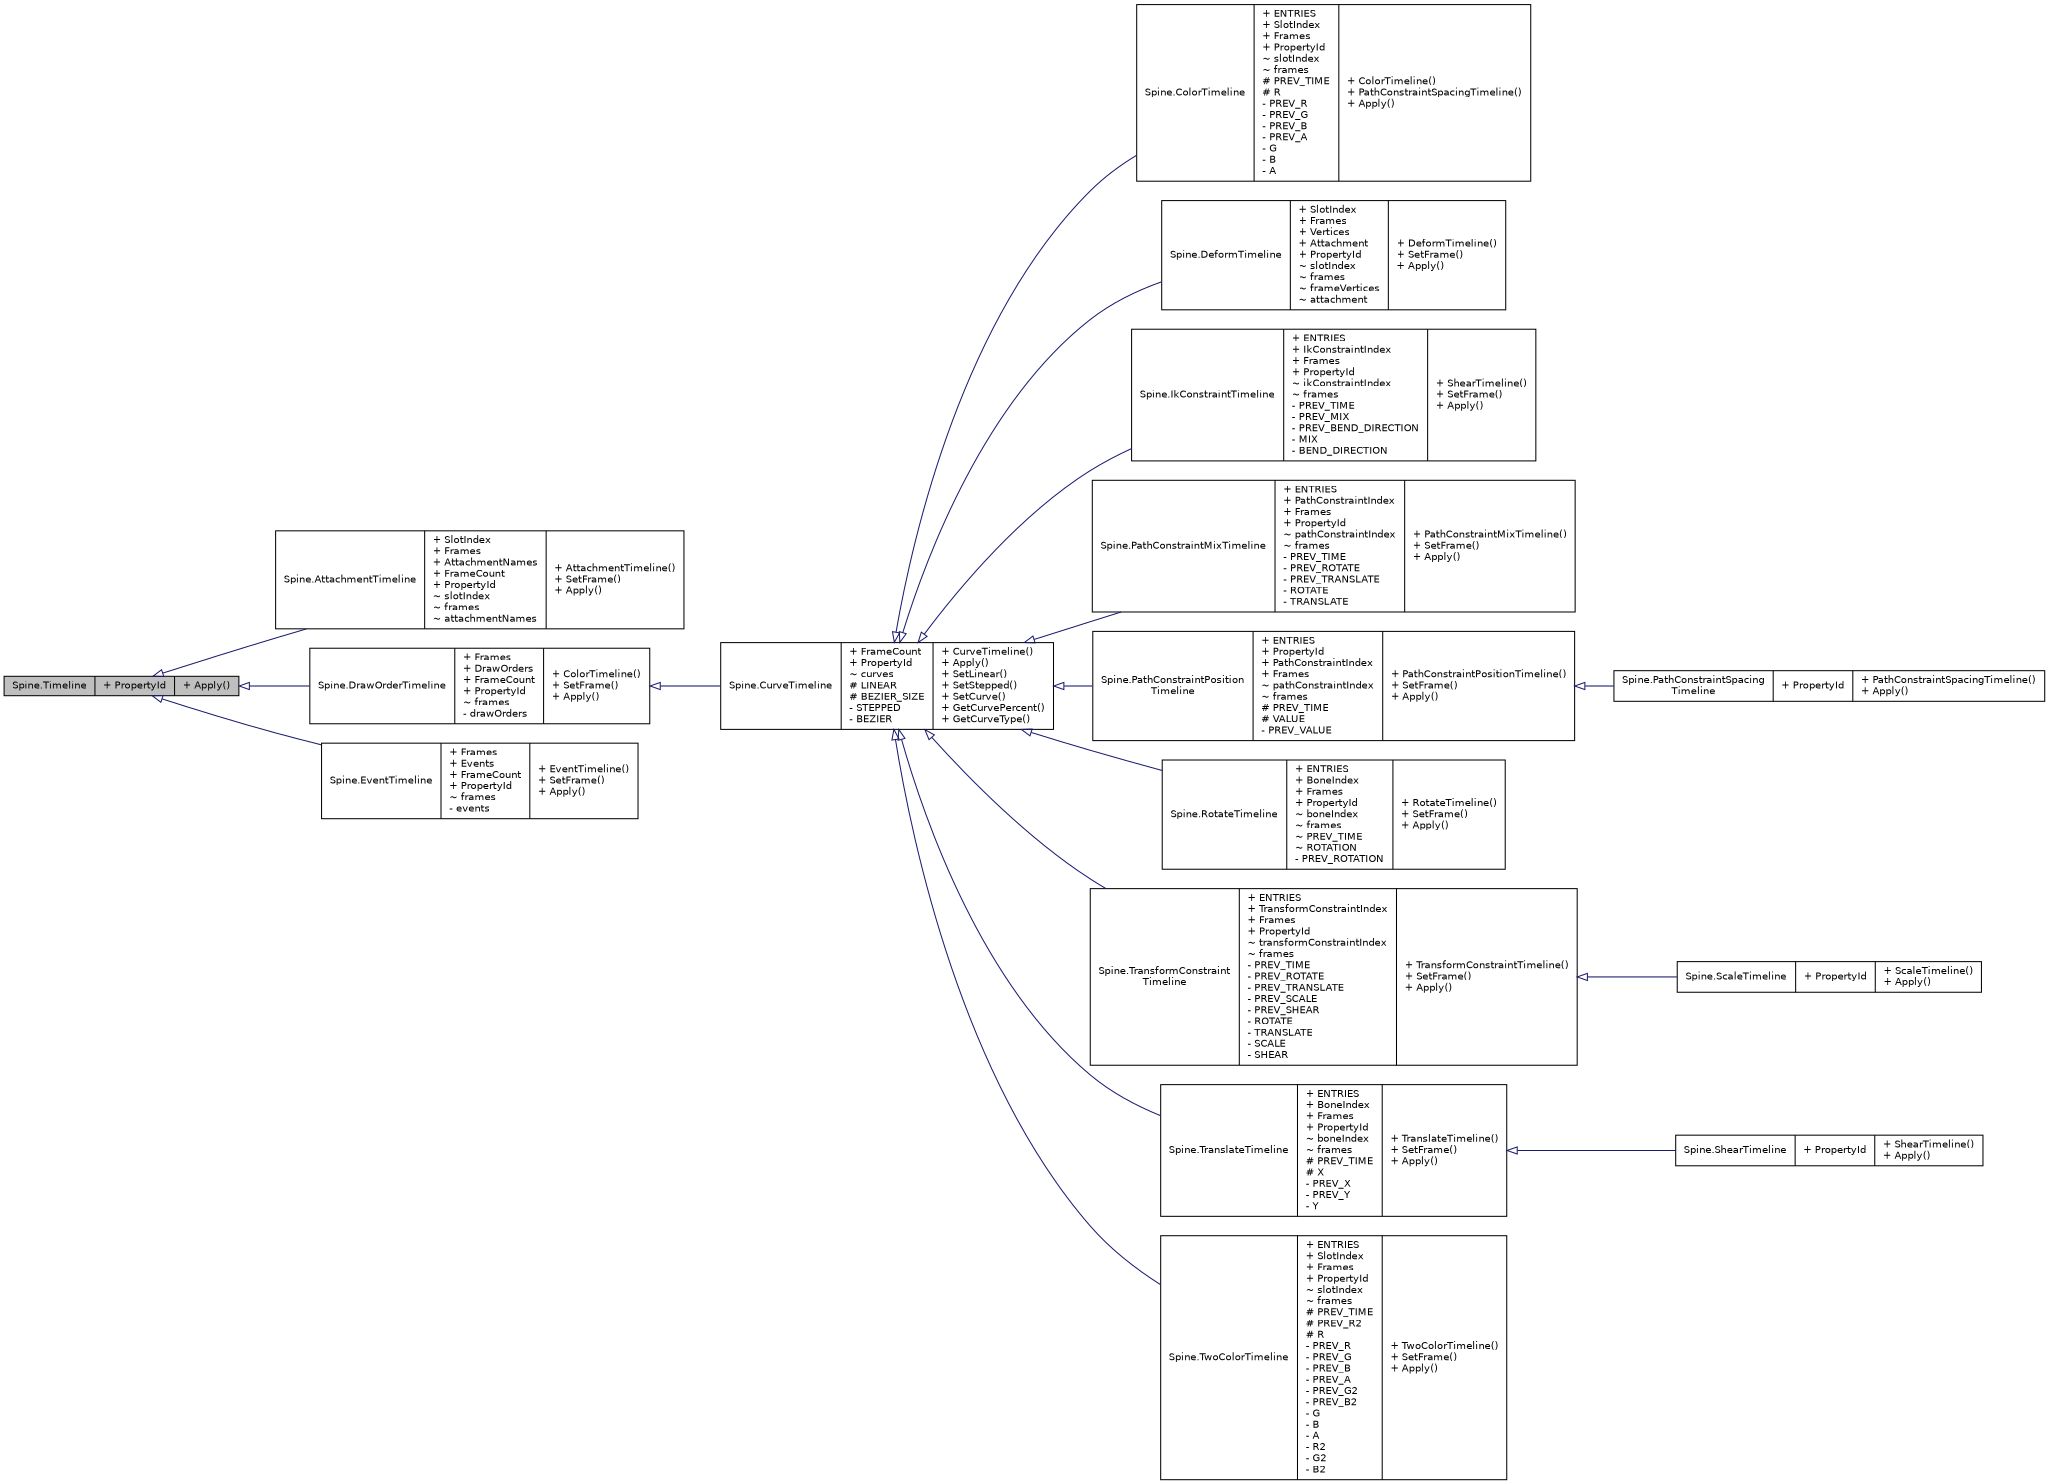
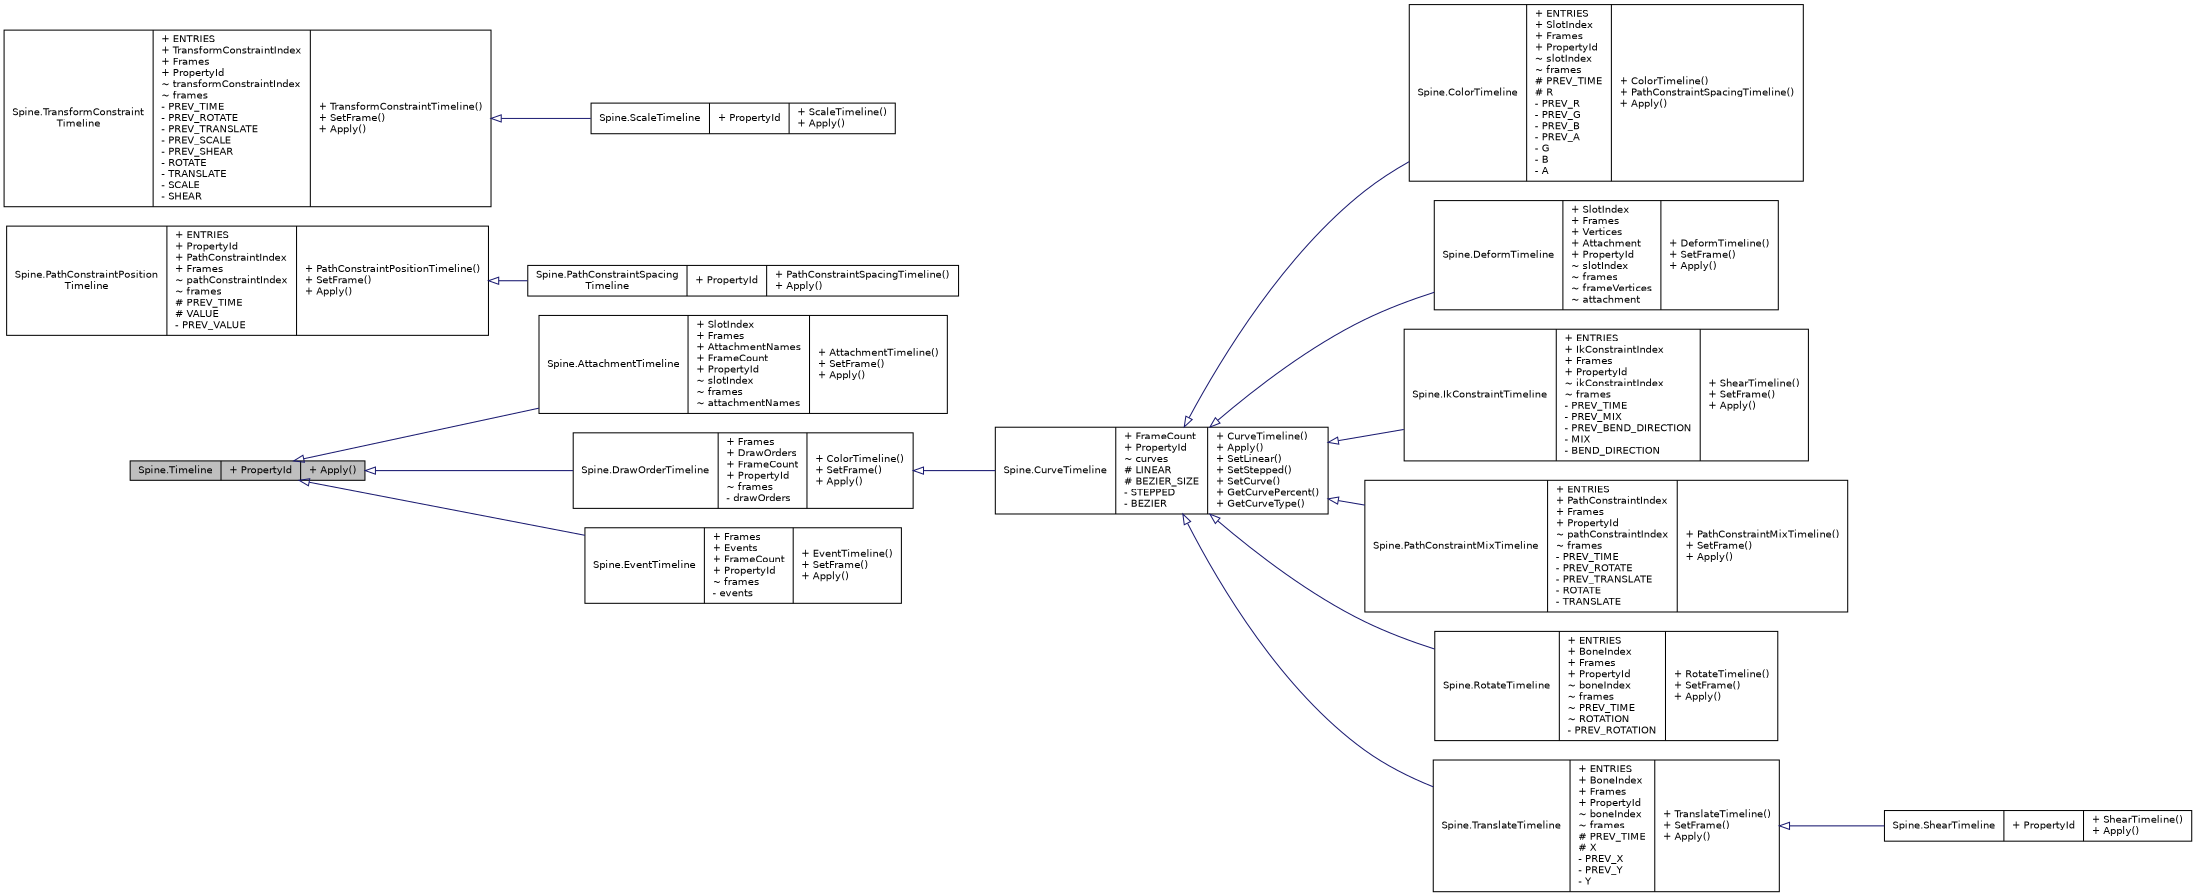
edge "Spine.PathConstraintPosition" -> "Spine.CurveTimeline": removed
edge "Spine.TransformConstraint" -> "Spine.CurveTimeline": removed
node "Spine.TwoColorTimeline": removed
